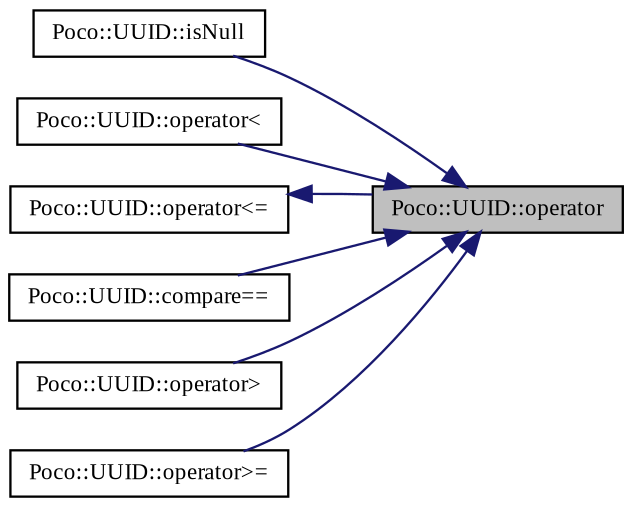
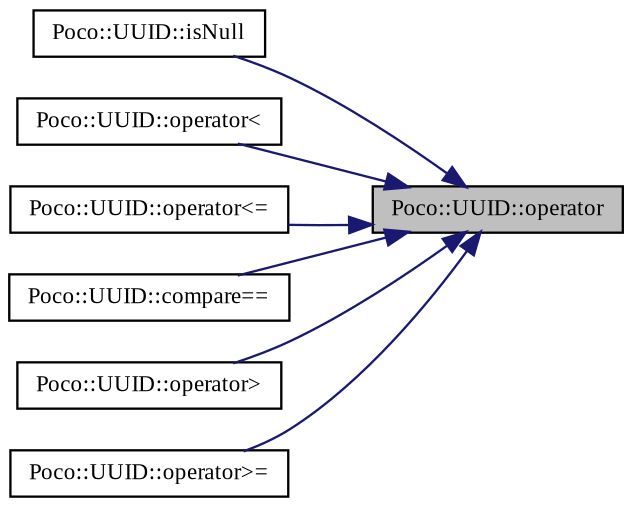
edge "Poco::UUID::operator" -> "Poco::UUID::operator<=": reversed
